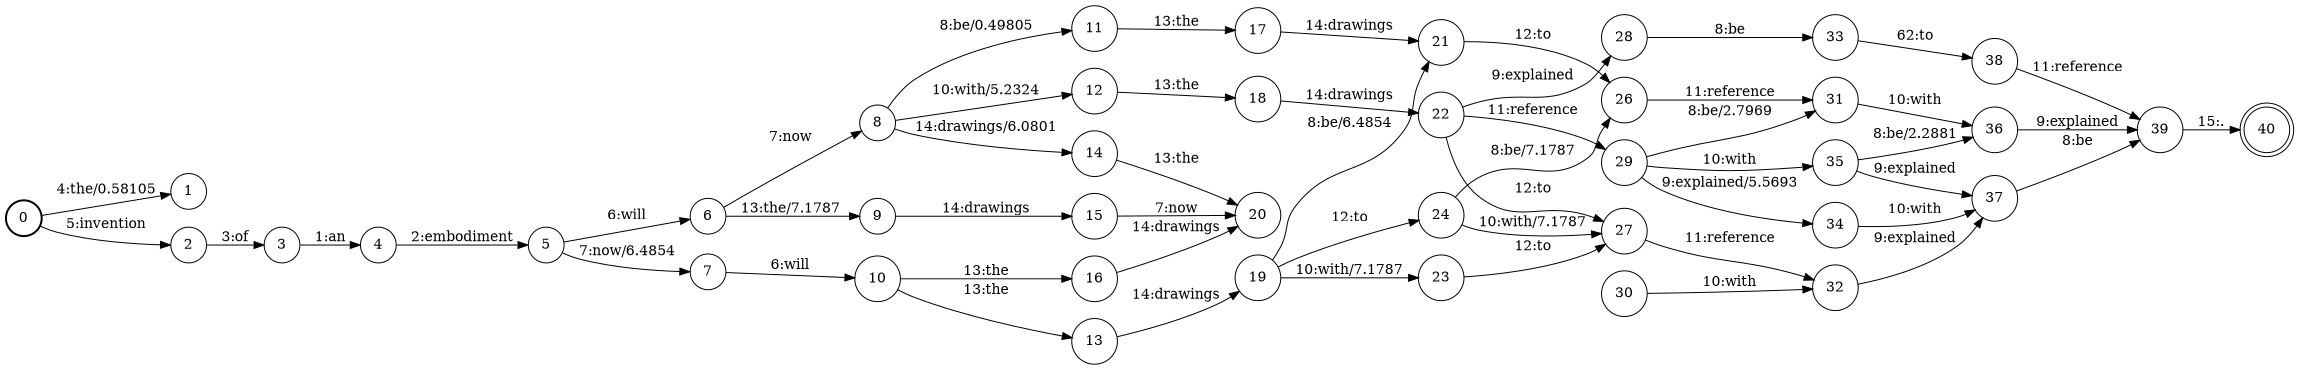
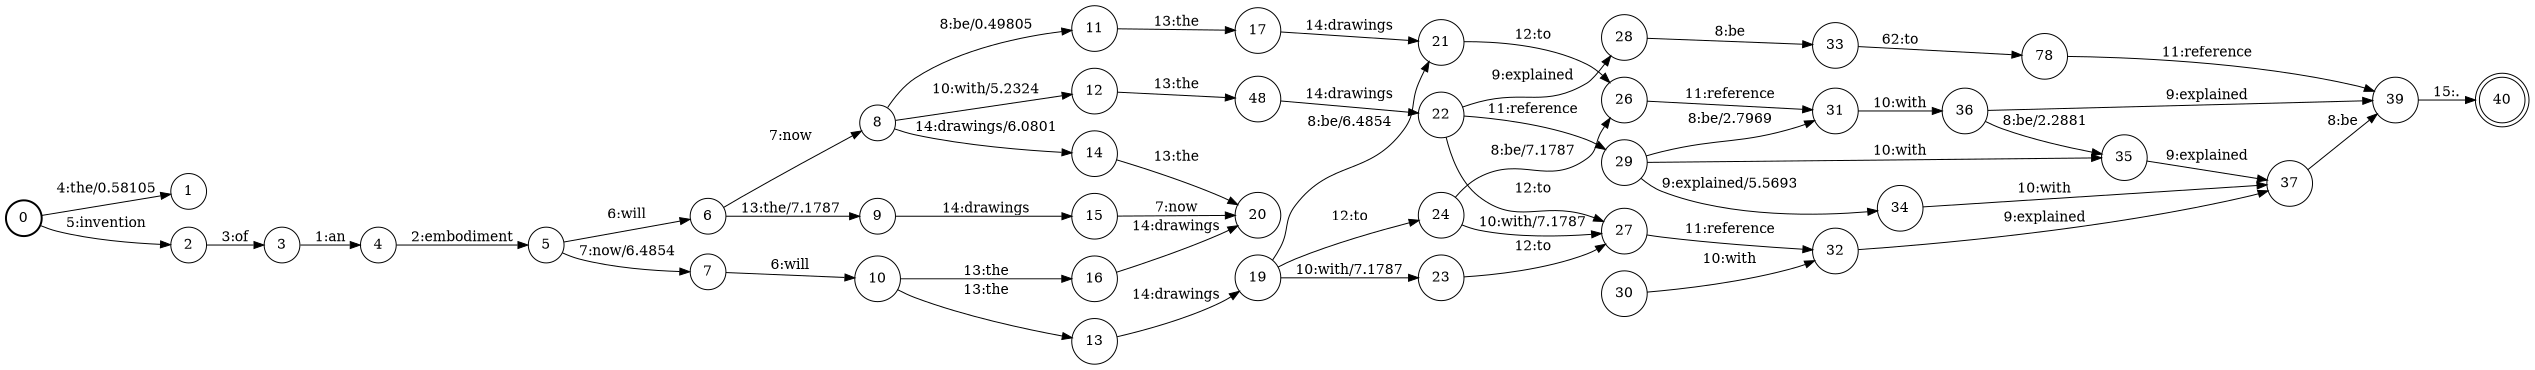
node "38": label "38" -> "78"
node "18": label "18" -> "48"
edge "35" -> "36": reversed
